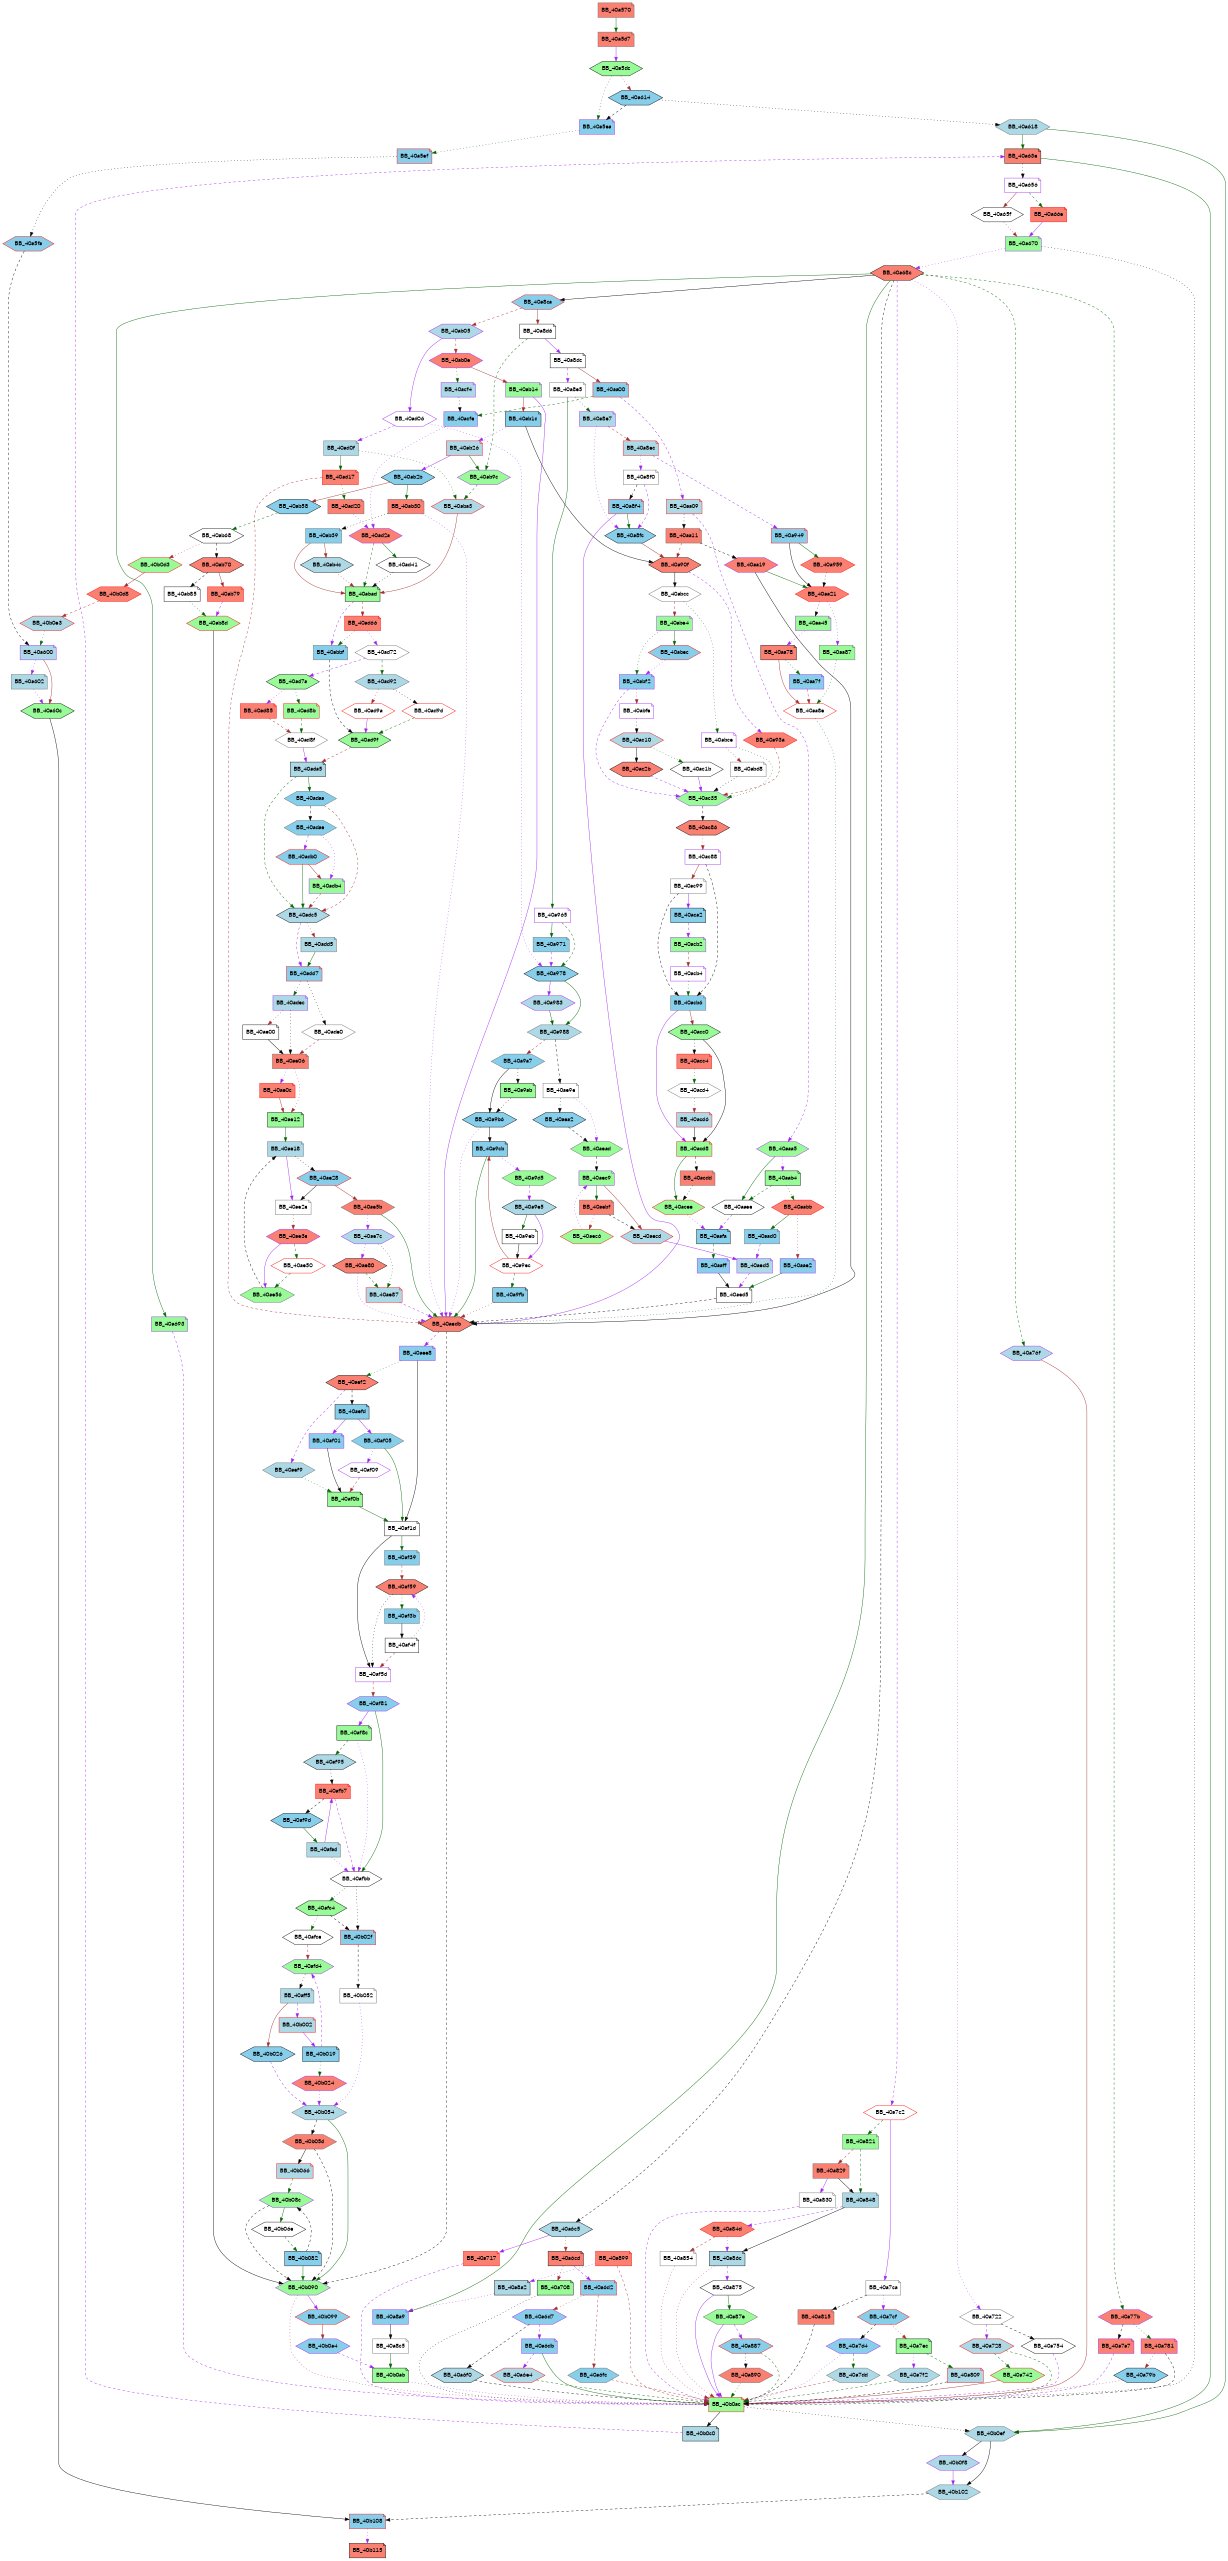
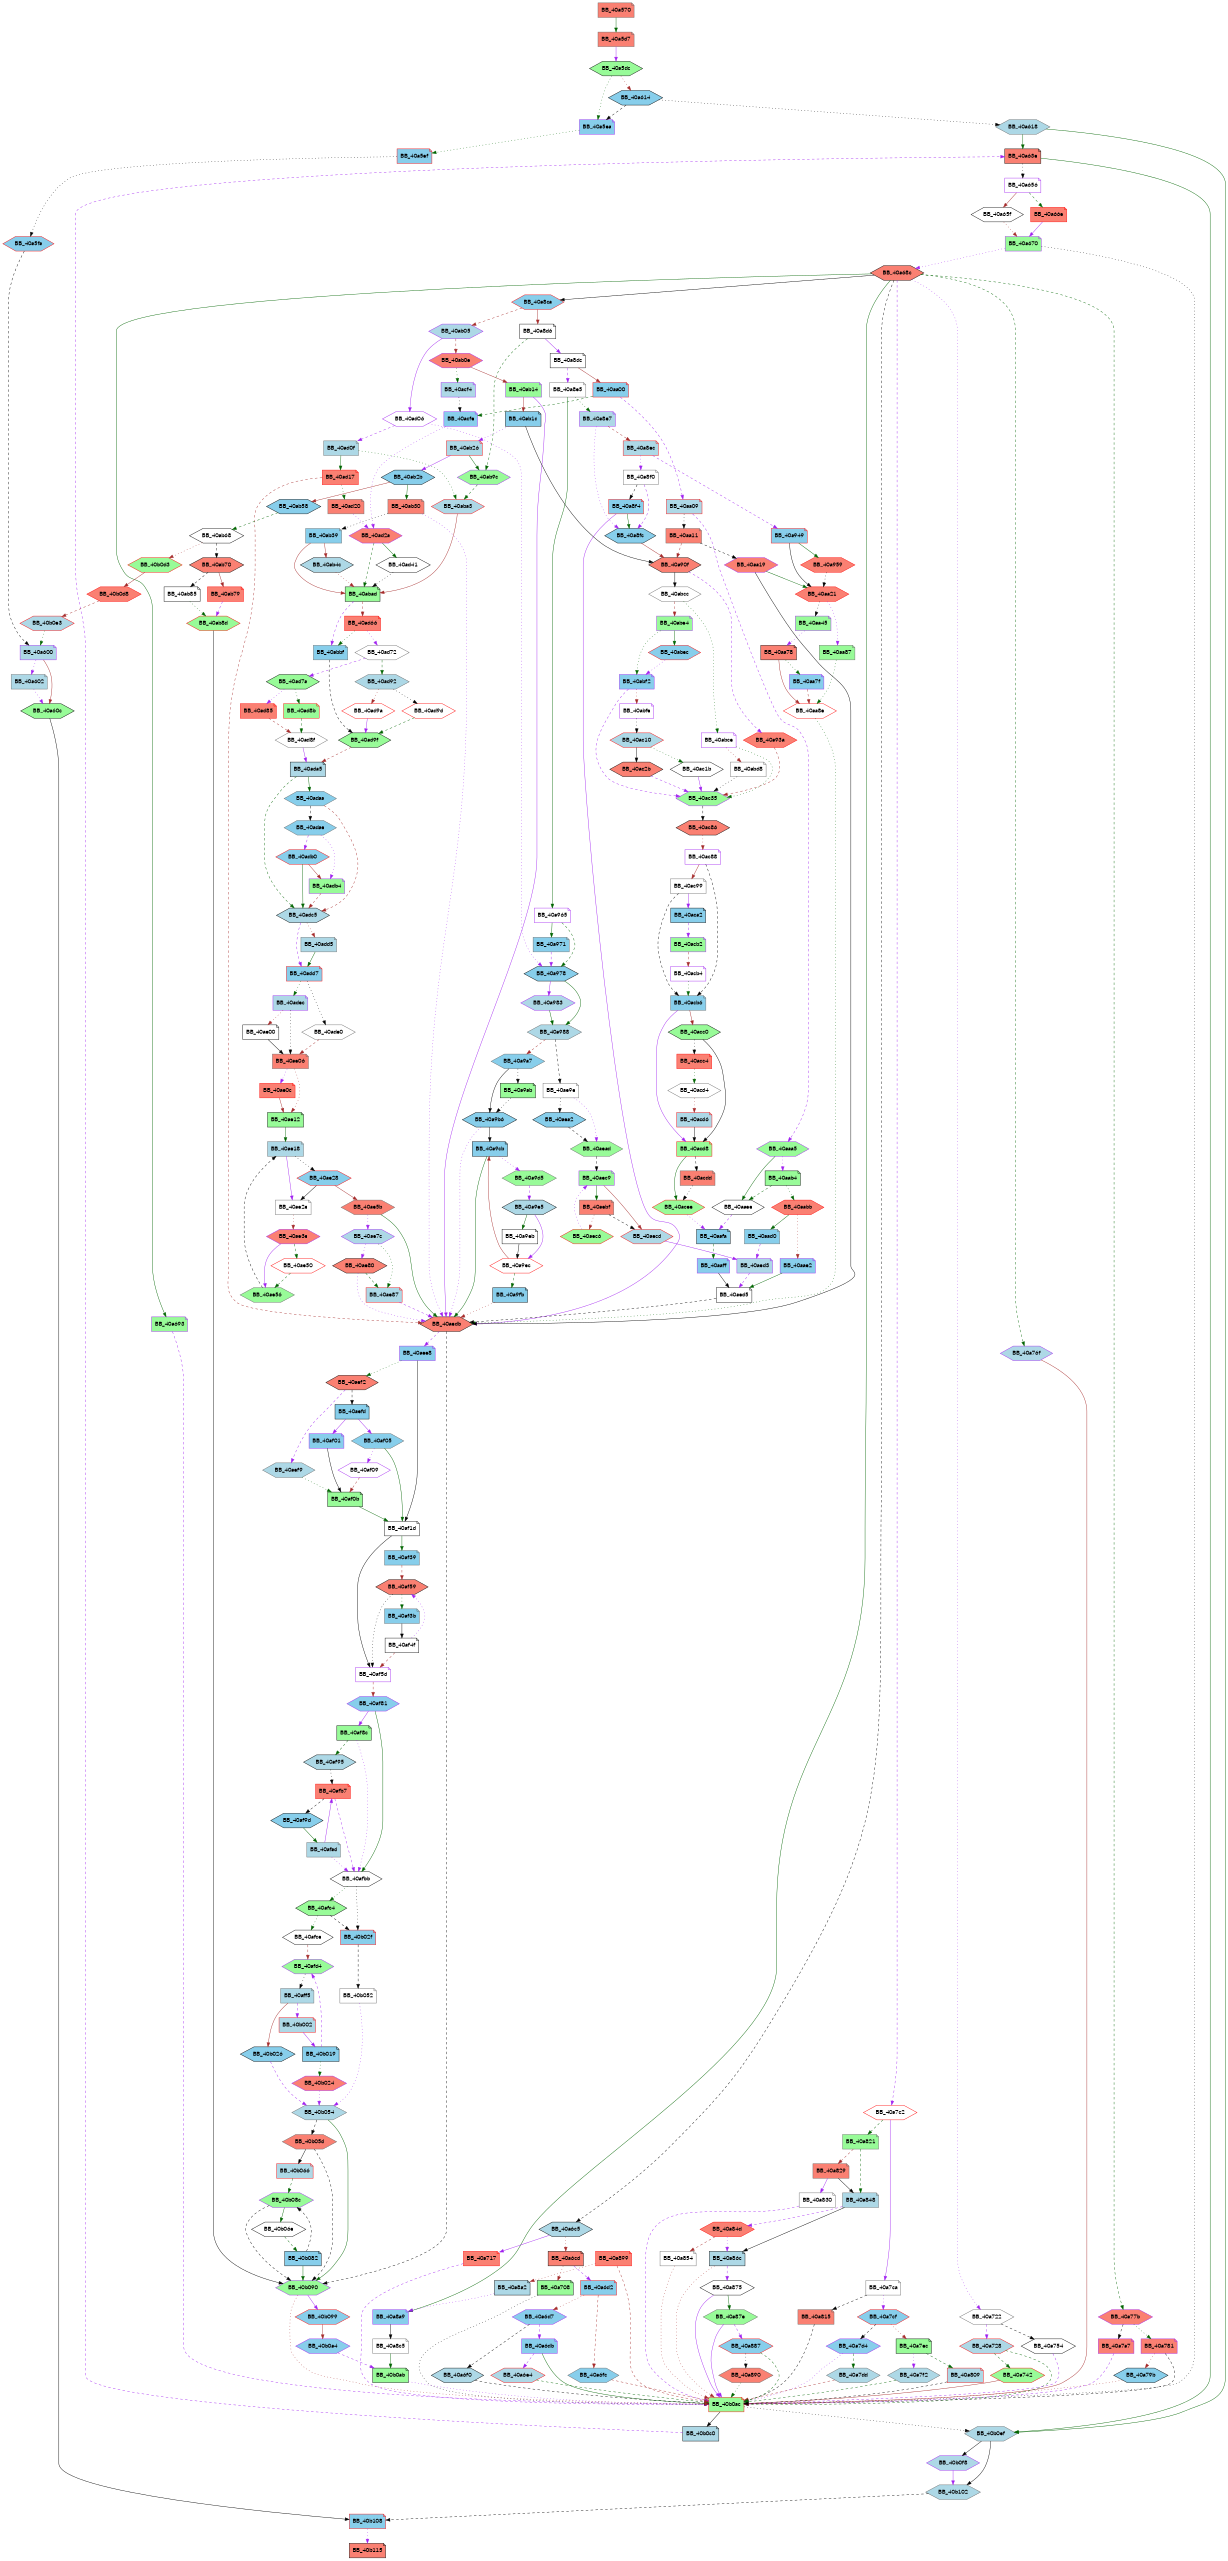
edge "BB_40a899" -> "BB_40a8a2": color purple -> brown
